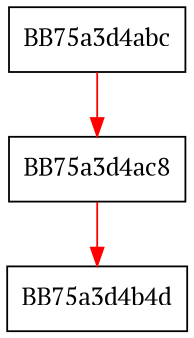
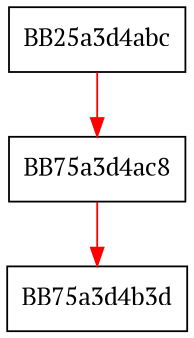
node "BB75a3d4abc": label "BB75a3d4abc" -> "BB25a3d4abc"
node "BB75a3d4b4d": label "BB75a3d4b4d" -> "BB75a3d4b3d"
